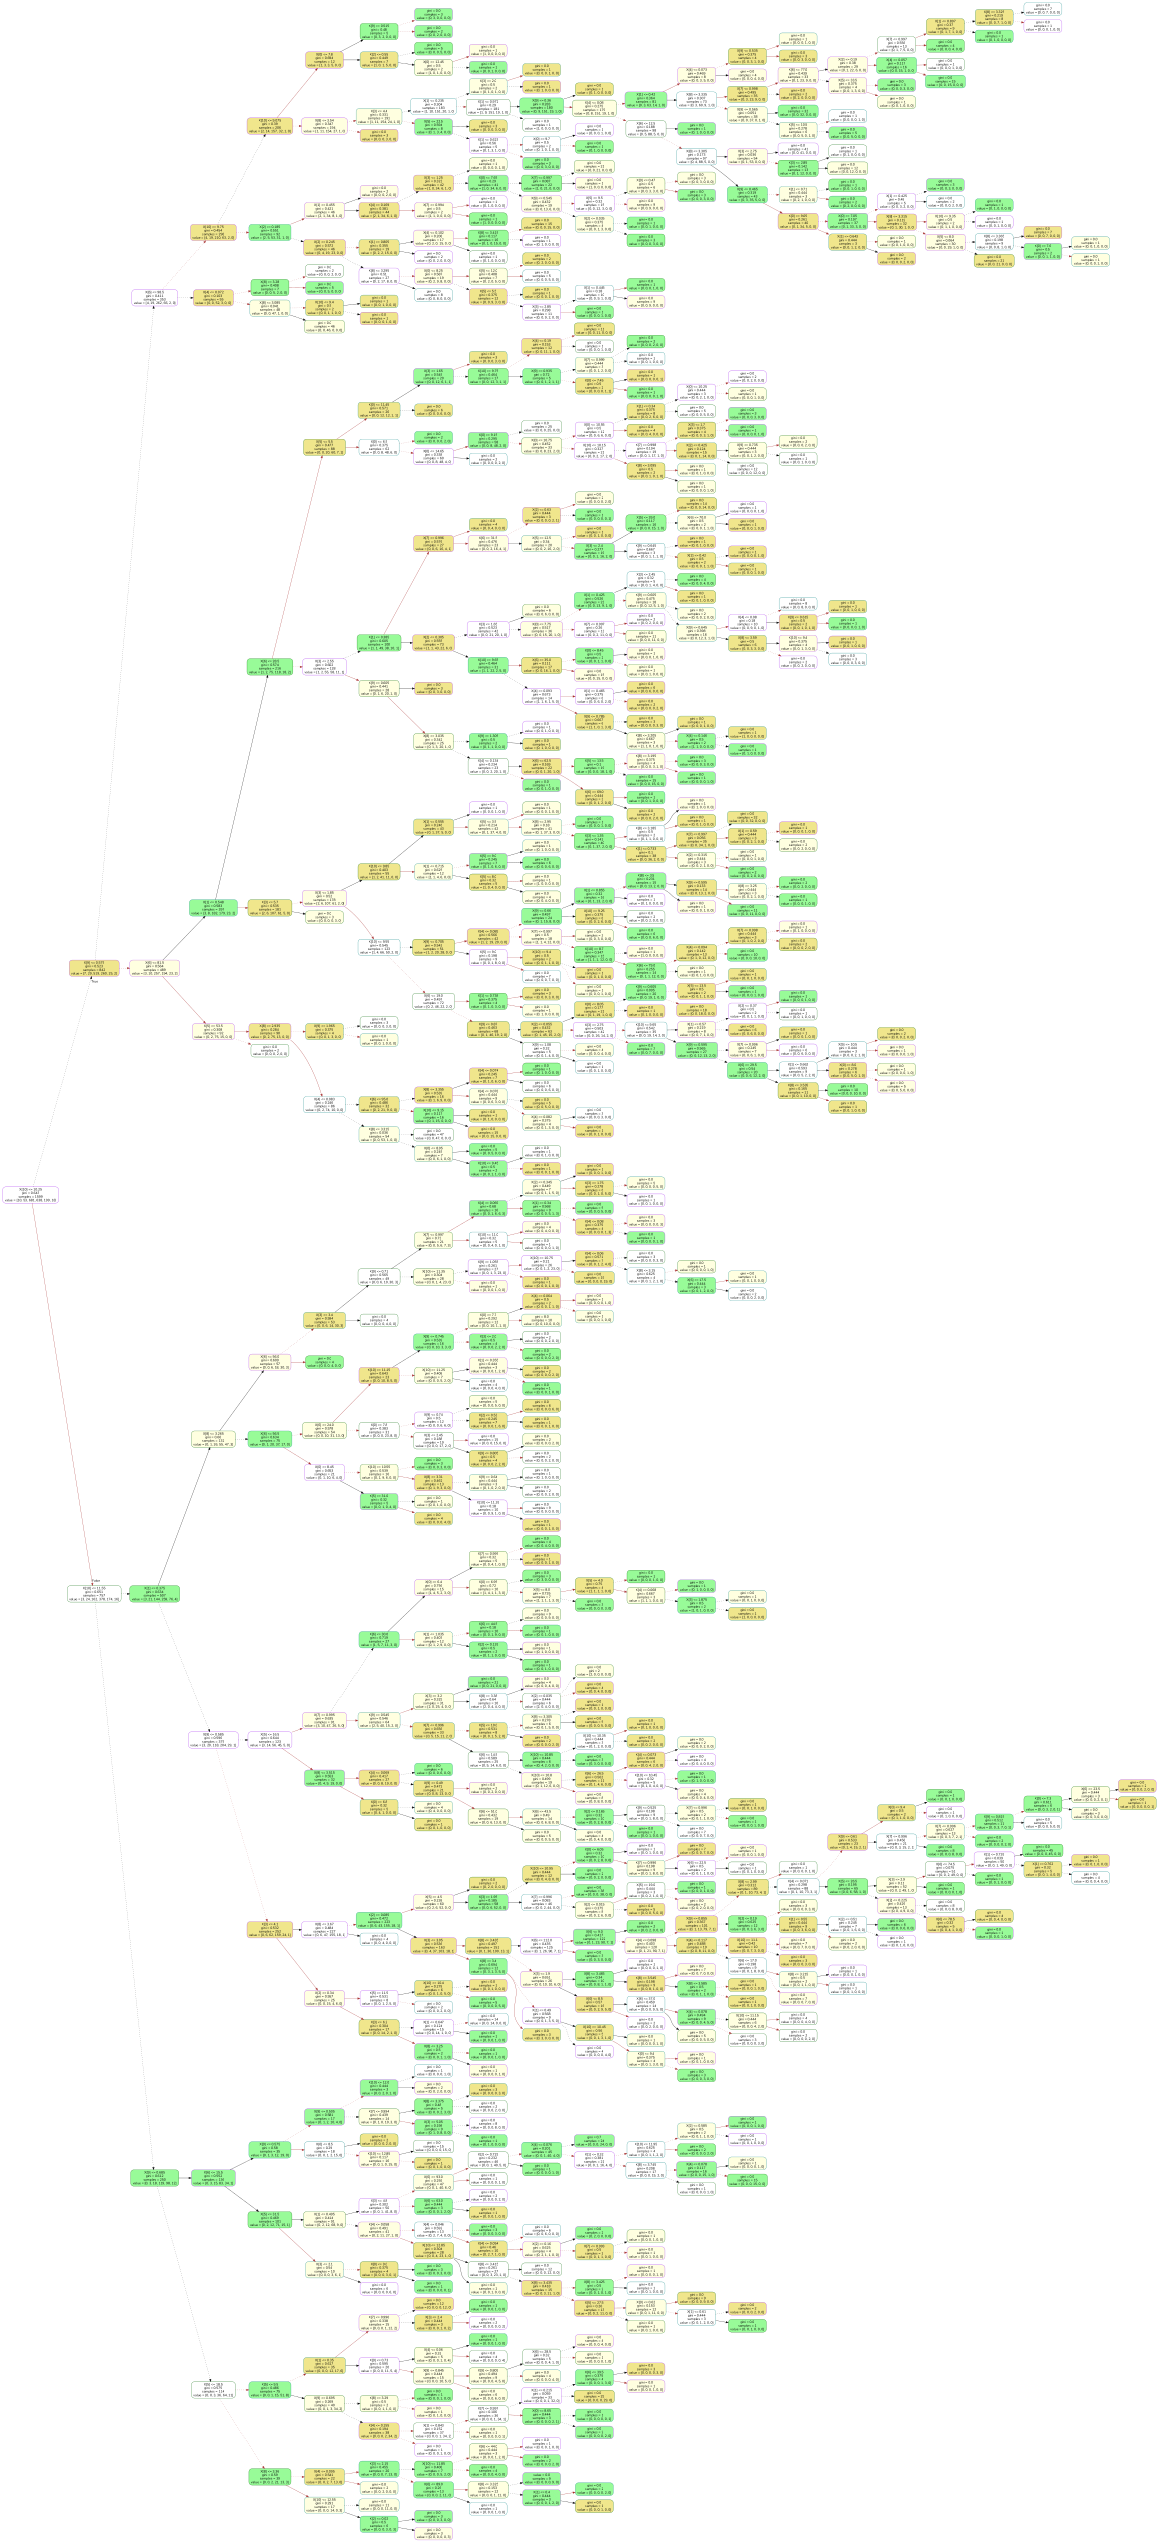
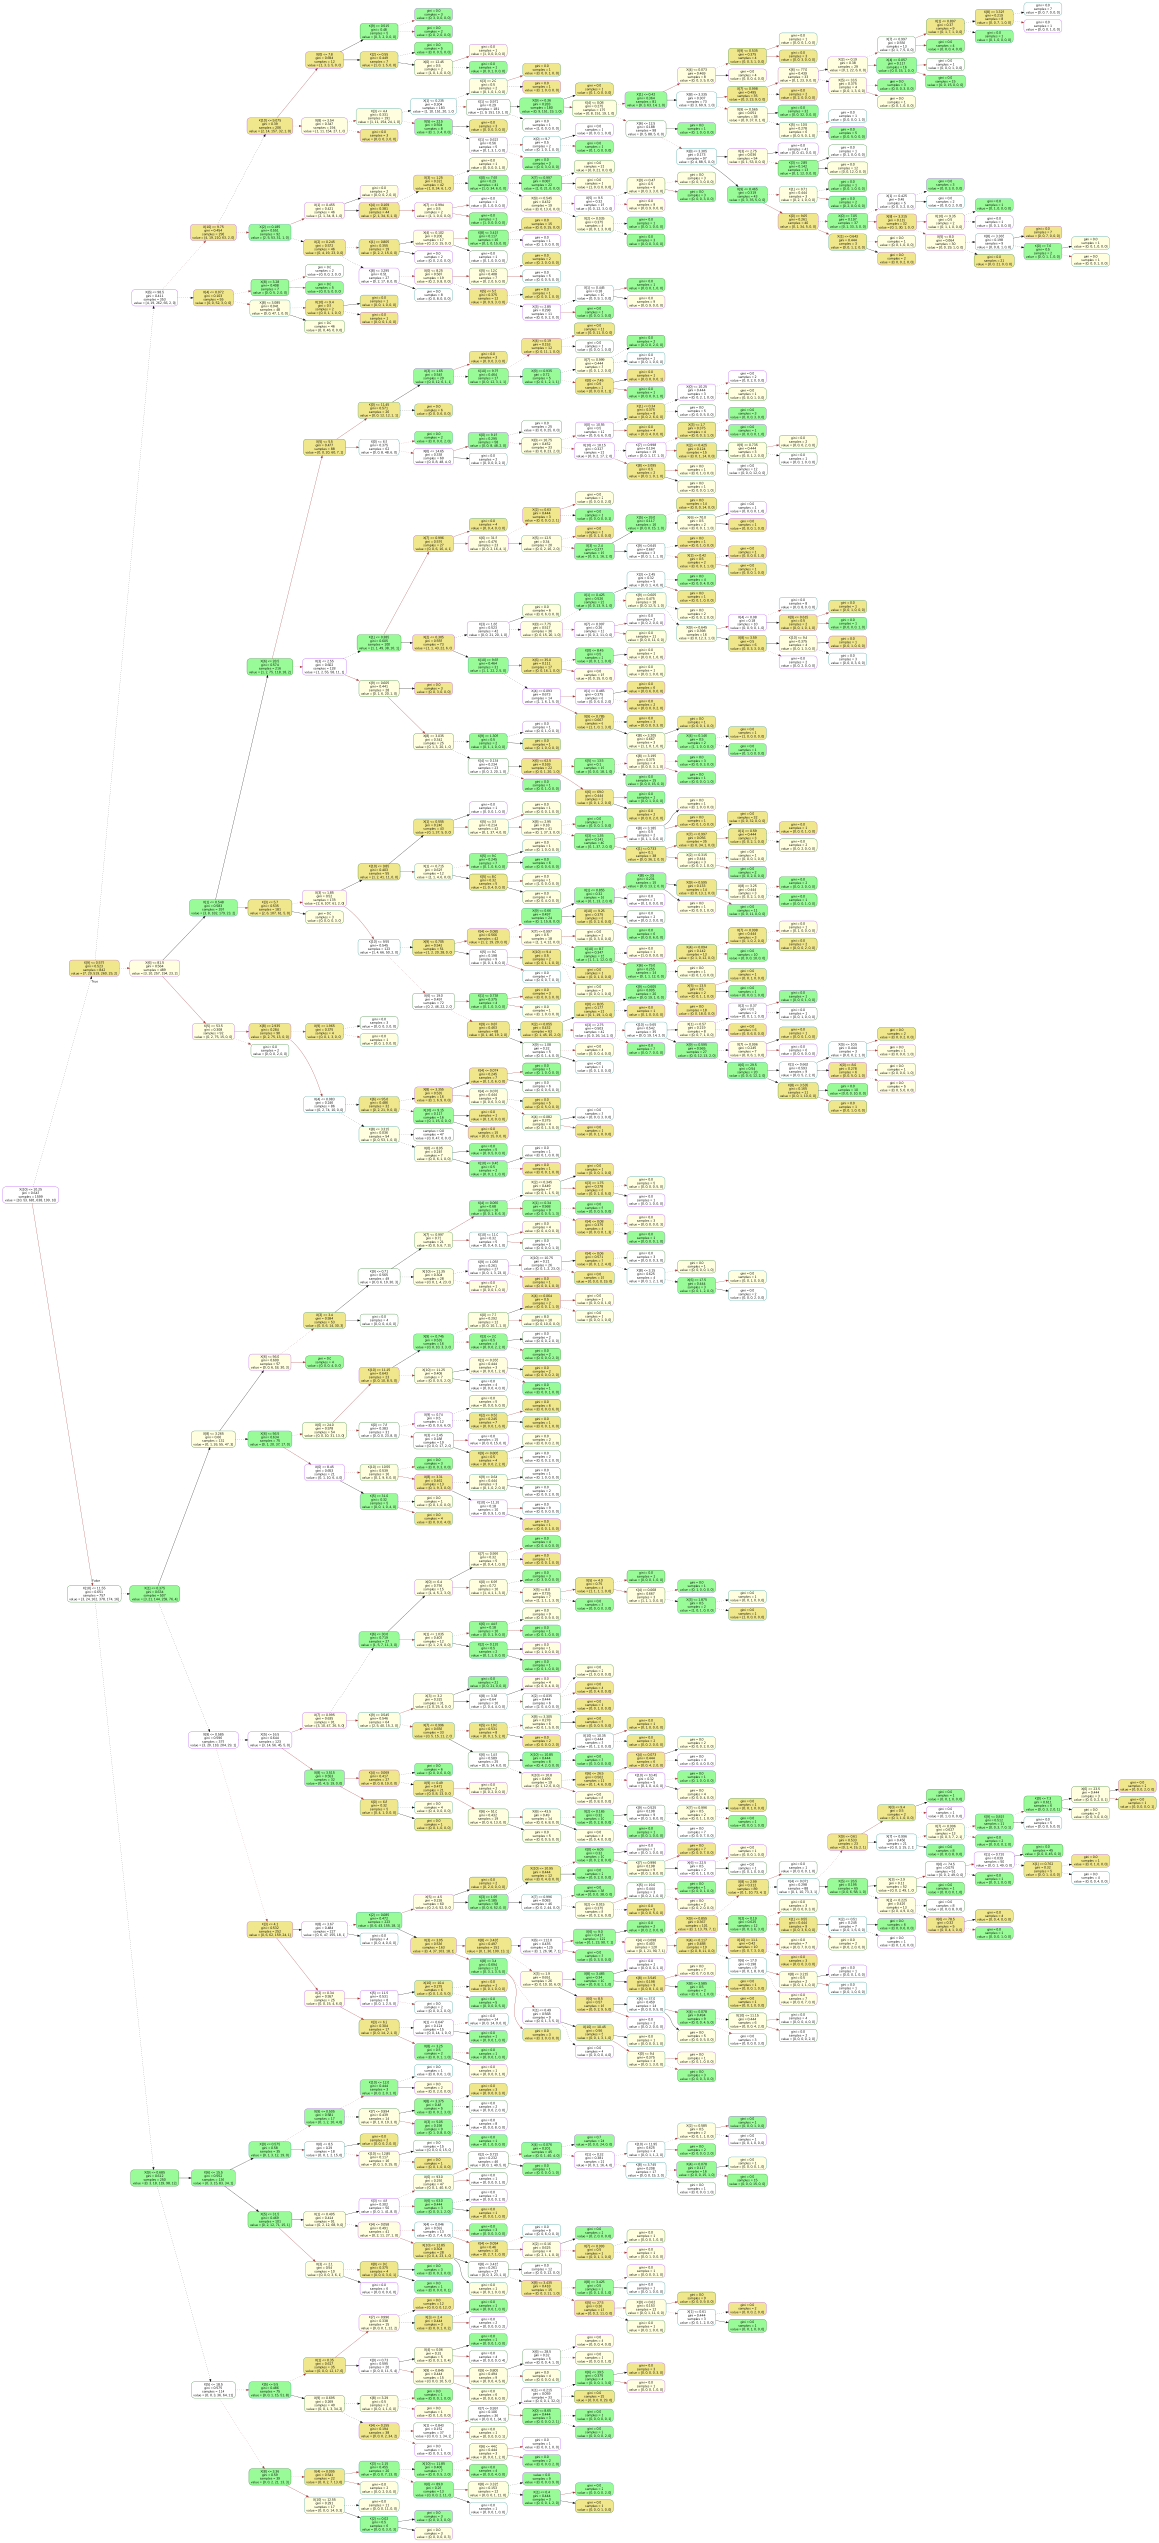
node "gini = 0.0 samples = 47 value = [0, 0, 47, 0, 0, 0]": label "gini = 0.0 samples = 47 value = [0, 0, 47, 0, 0, 0]" -> "samples = 0.0 samples = 47 value = [0, 0, 47, 0, 0, 0]"
node "gini = 0.0 gini = 2 value = [2, 0, 0, 0, 0, 0]": label "gini = 0.0 gini = 2 value = [2, 0, 0, 0, 0, 0]" -> "gini = 0.0 samples = 2 value = [2, 0, 0, 0, 0, 0]"
